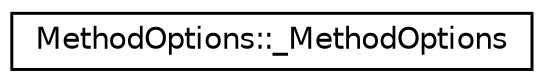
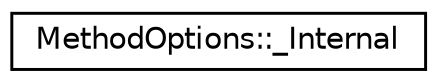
node "MethodOptions::_MethodOptions": label "MethodOptions::_MethodOptions" -> "MethodOptions::_Internal"
